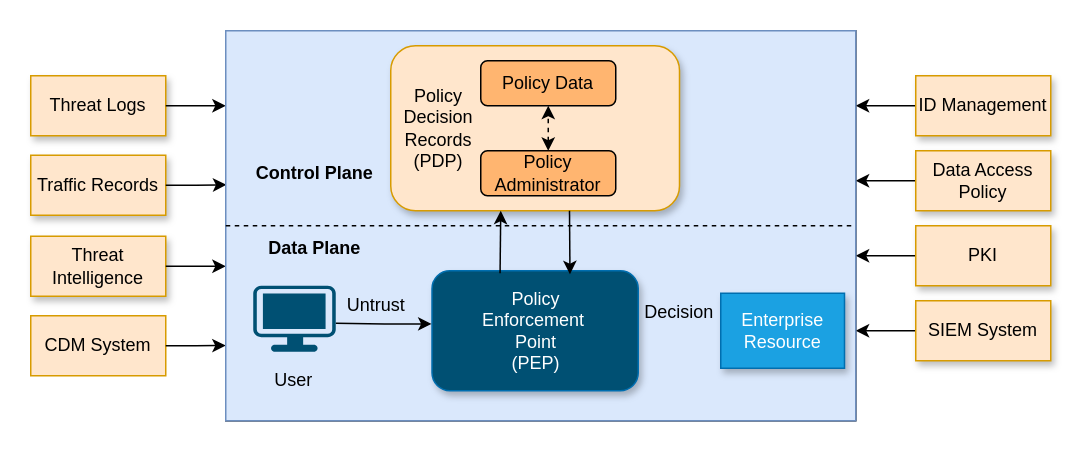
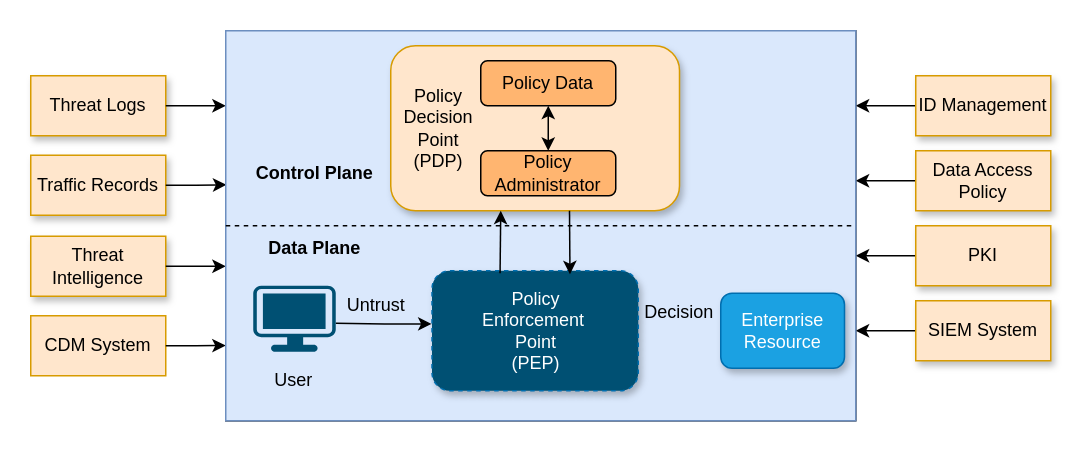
edge "Policy Data" -- "Policy Administrator": style dashed -> solid
node "Policy Decision Records (PDP)": label "Policy Decision Records (PDP)" -> "Policy Decision Point (PDP)"
node "Policy Enforcement Point (PEP)": style solid -> dashed
node "Enterprise Resource": shape rectangle -> rounded rectangle
